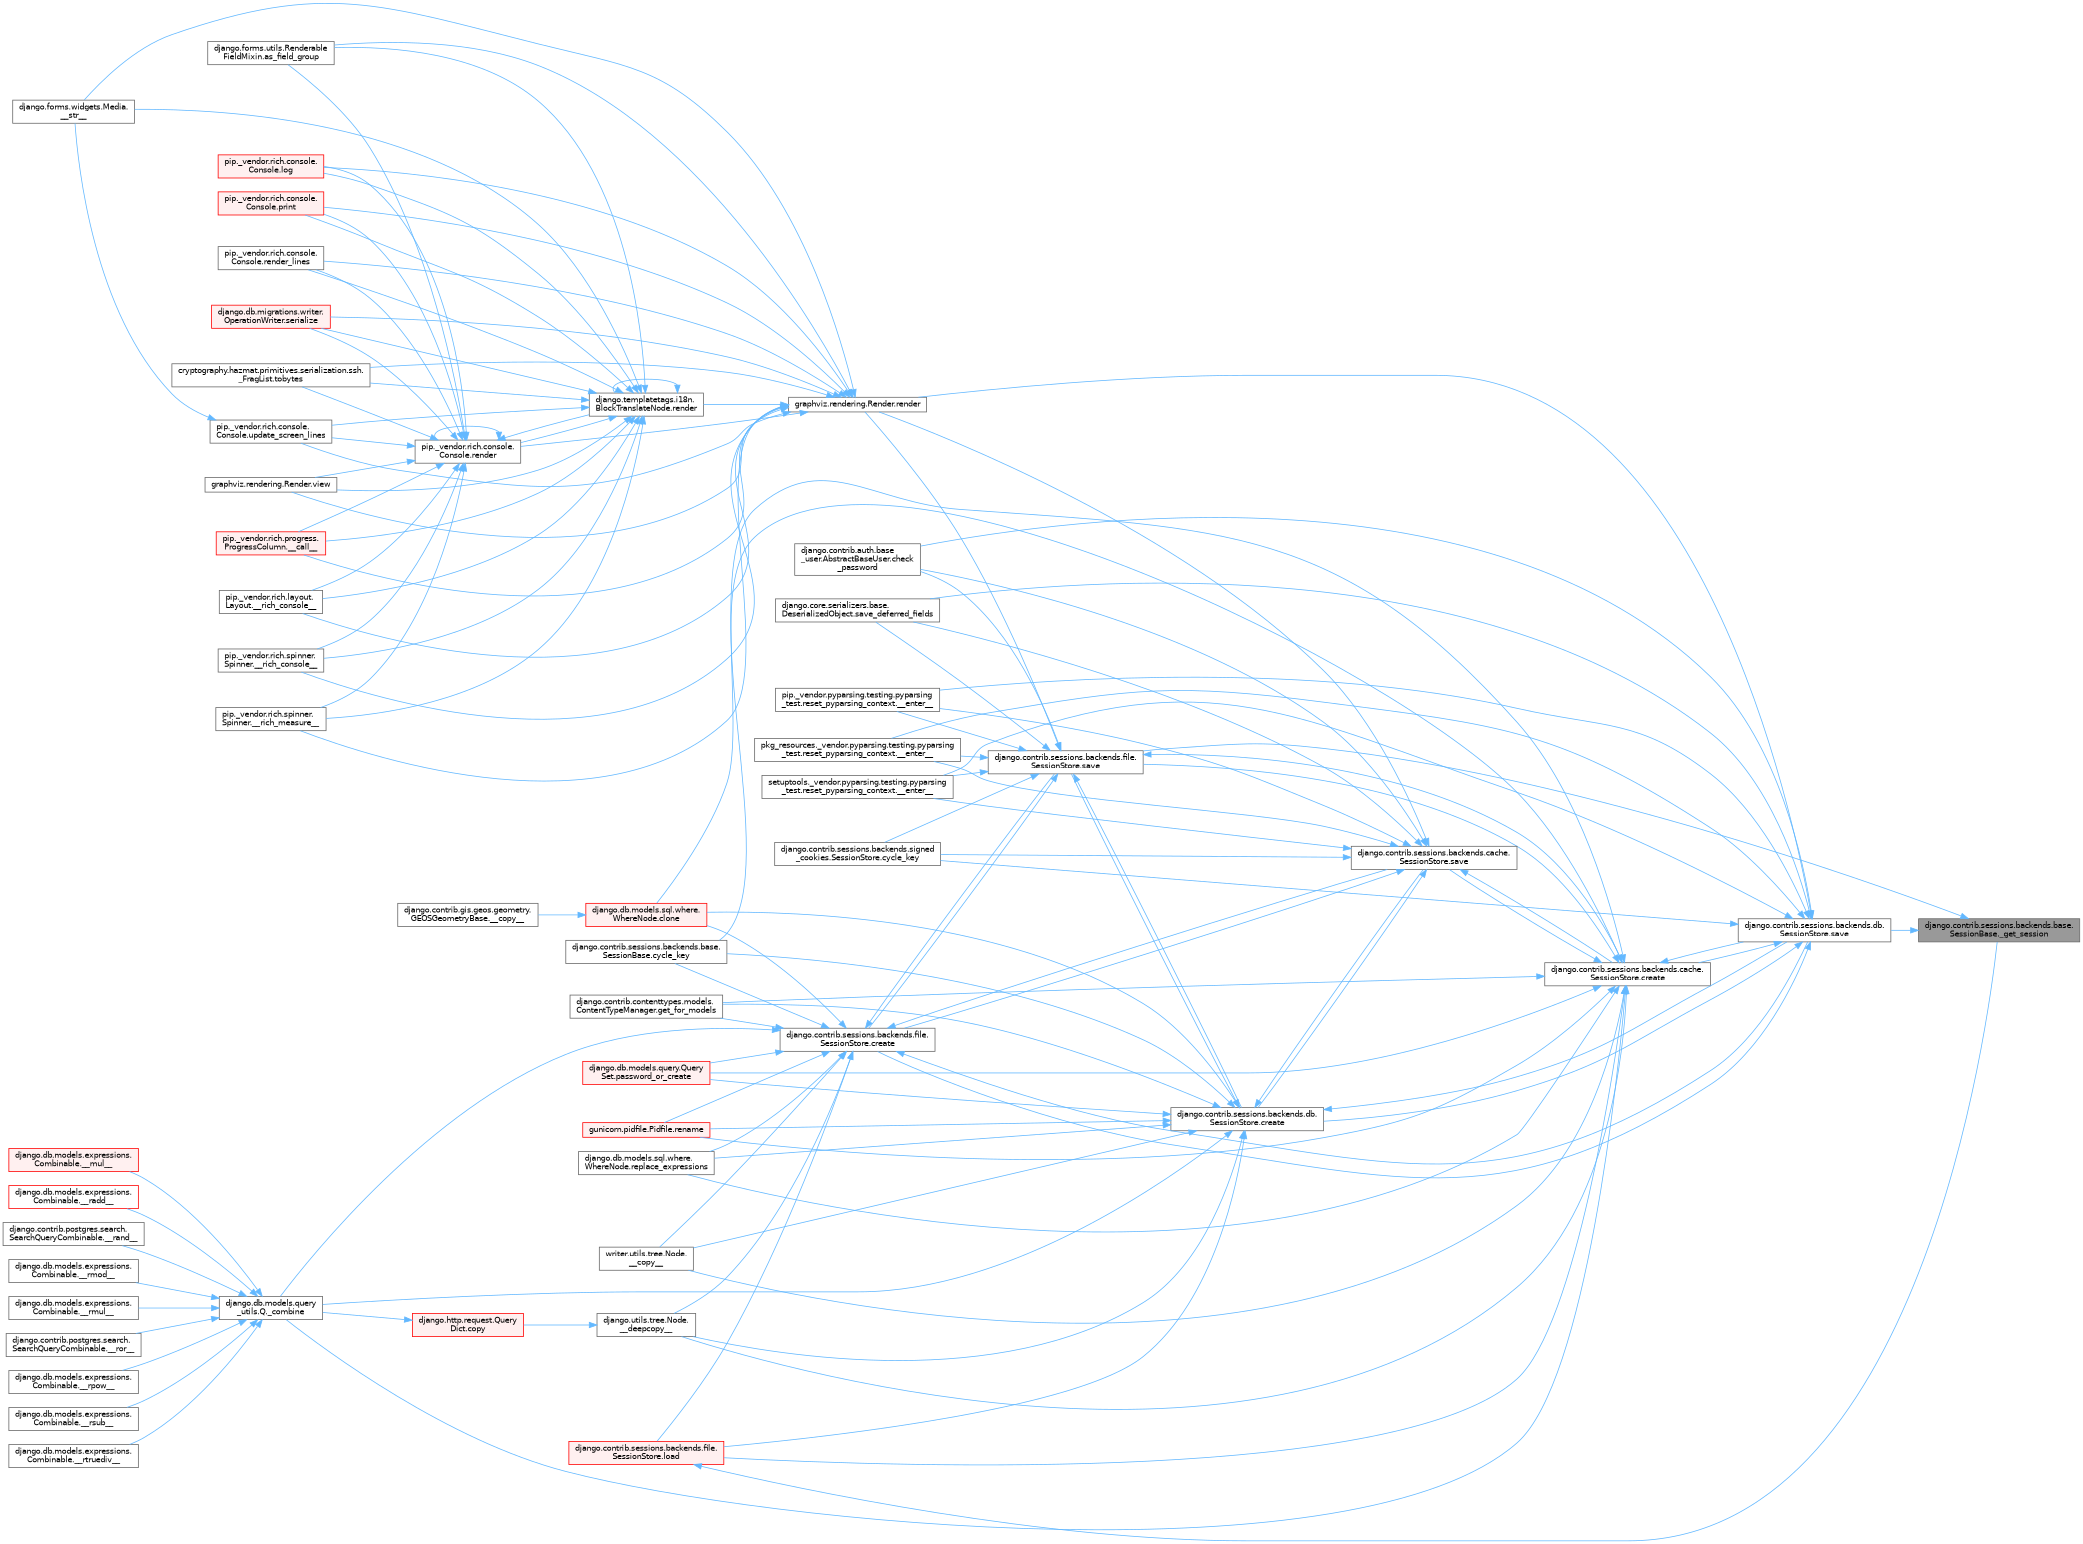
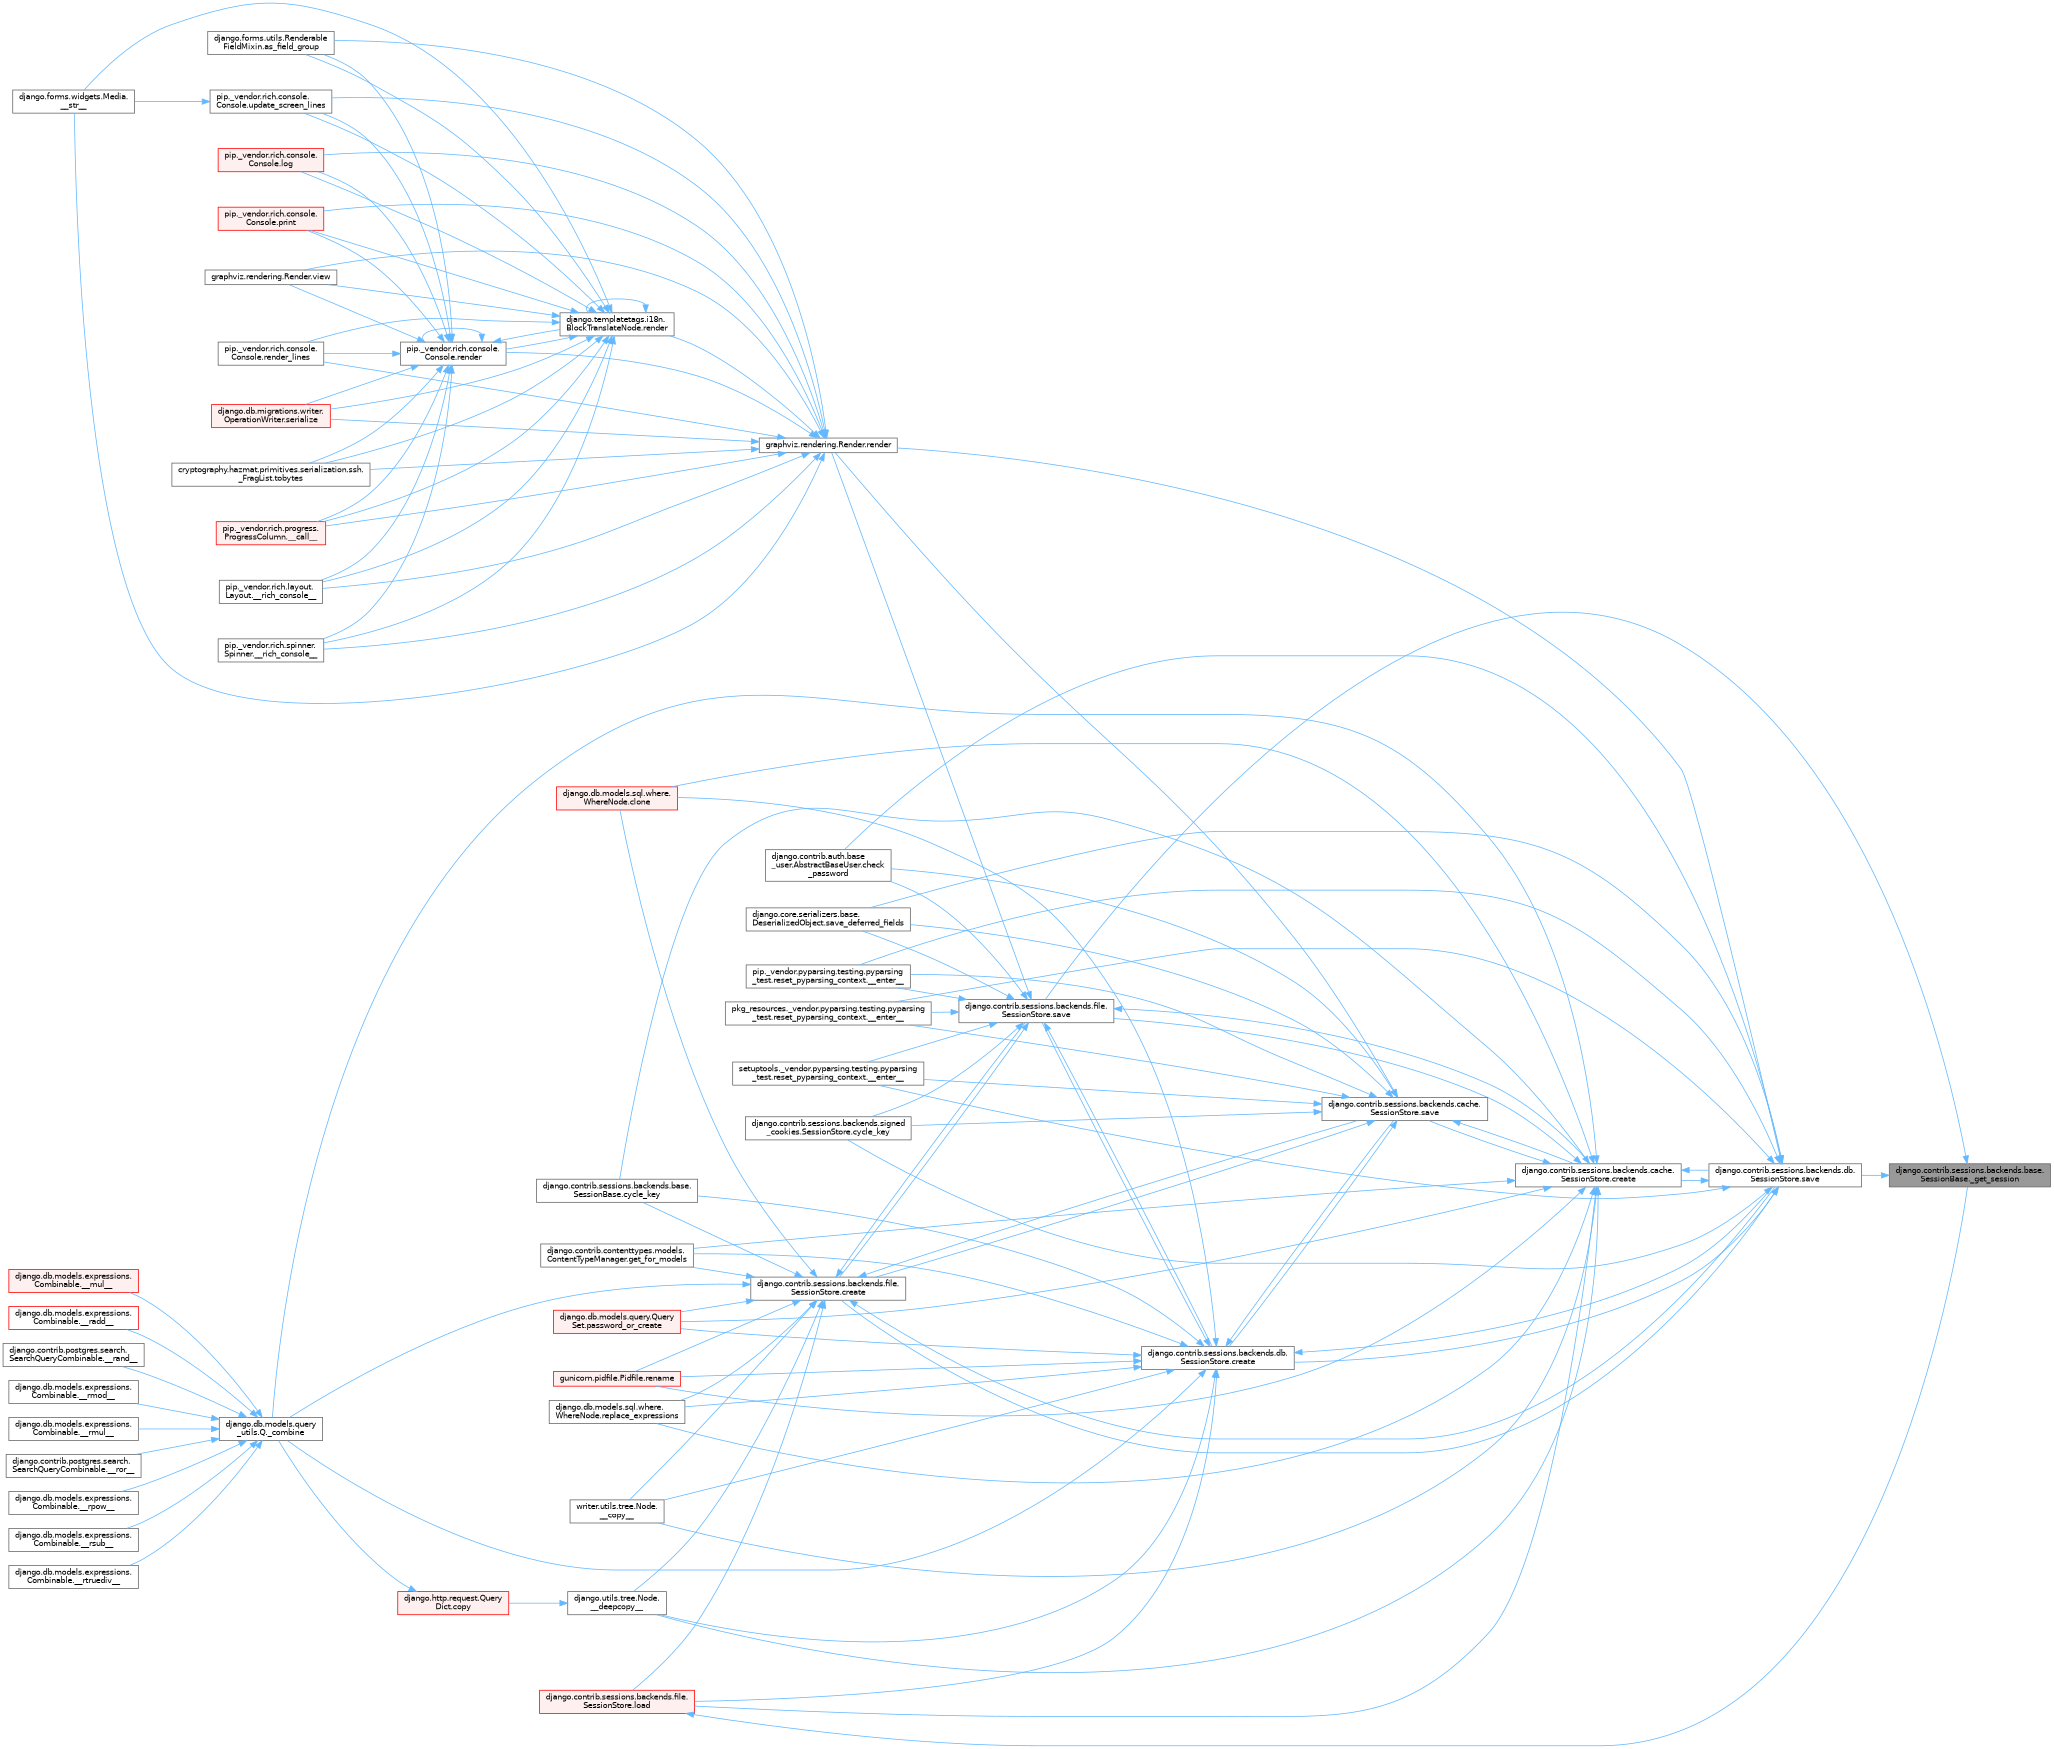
node "pip._vendor.rich.spinner. Spinner.__rich_measure__": removed
node "django.contrib.gis.geos.geometry. GEOSGeometryBase.__copy__": removed
